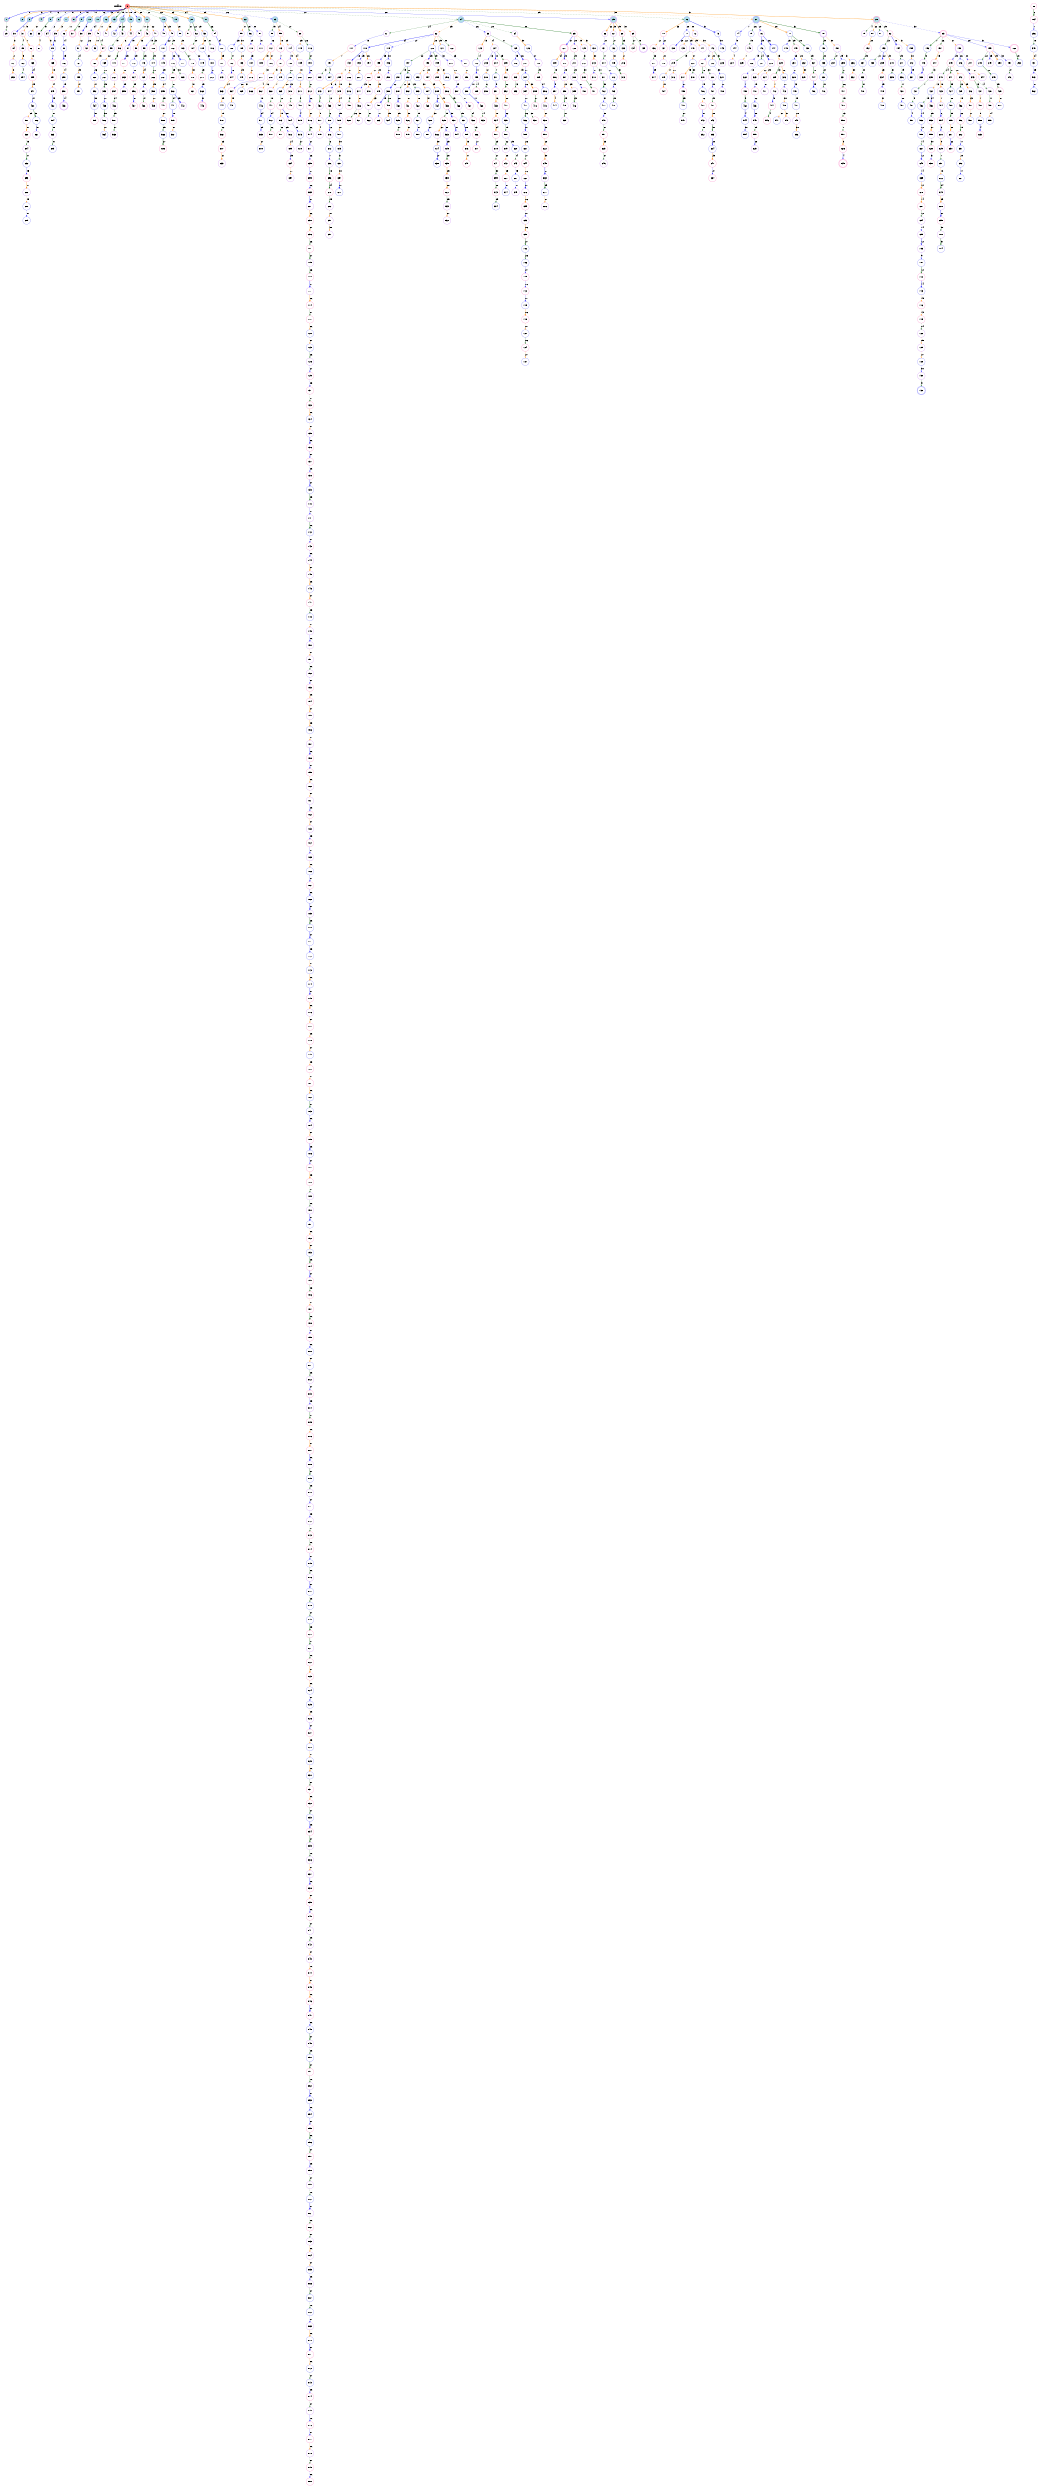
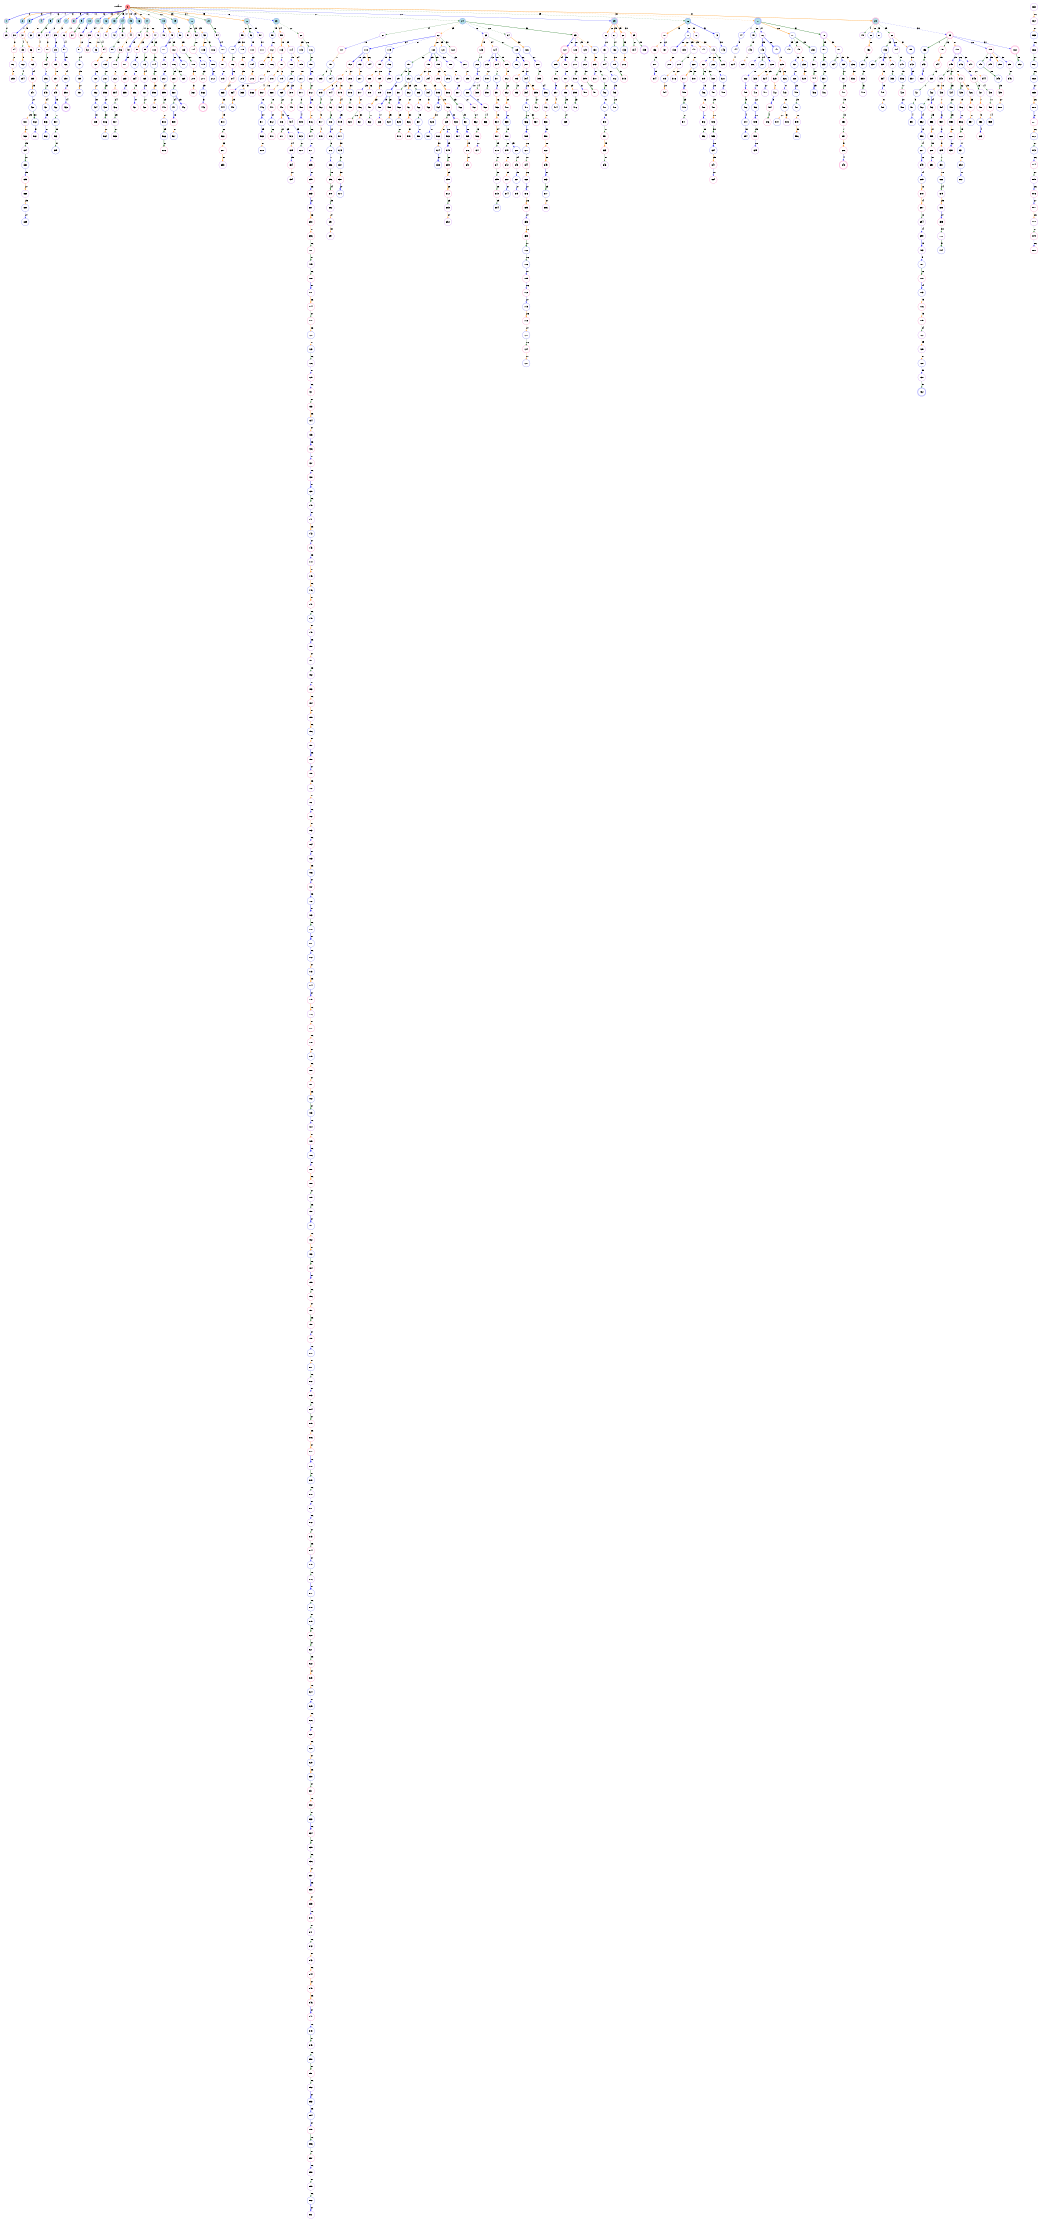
edge "34" -> "89": now "34" -> "88"
edge "137" -> "218": now "138" -> "218"
edge "741" -> "742": color darkgreen -> darkorange
edge "803" -> "804": color blue -> darkgreen
node "862": removed
